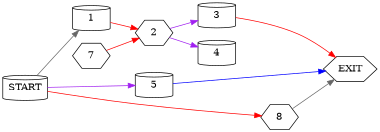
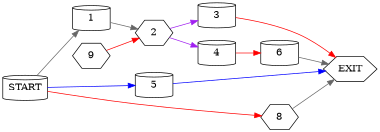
edge "1" -> "2": color red -> gray40
node "6": added
node "7": label "7" -> "9"
edge "START" -> "5": color purple -> blue
